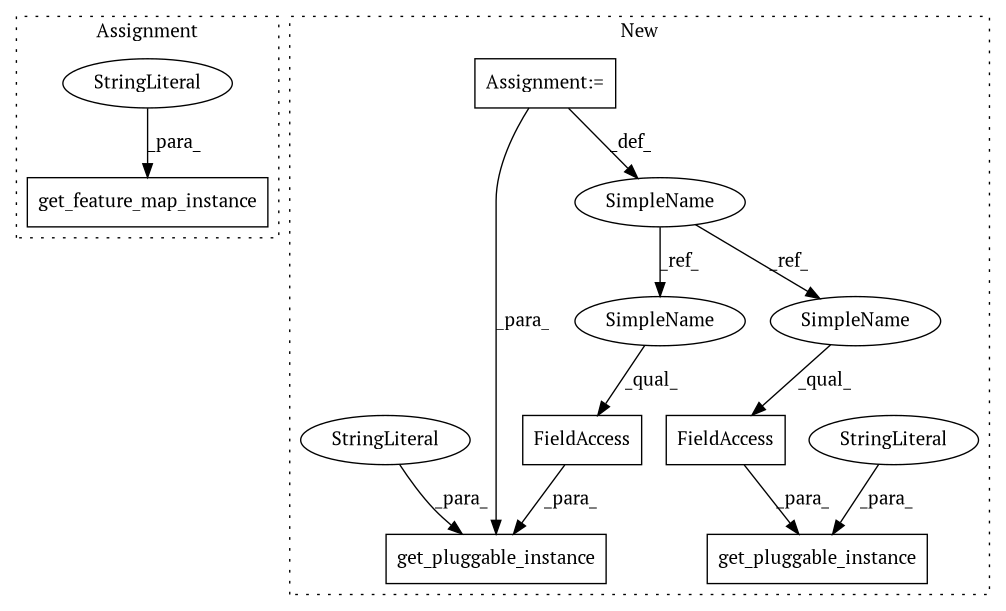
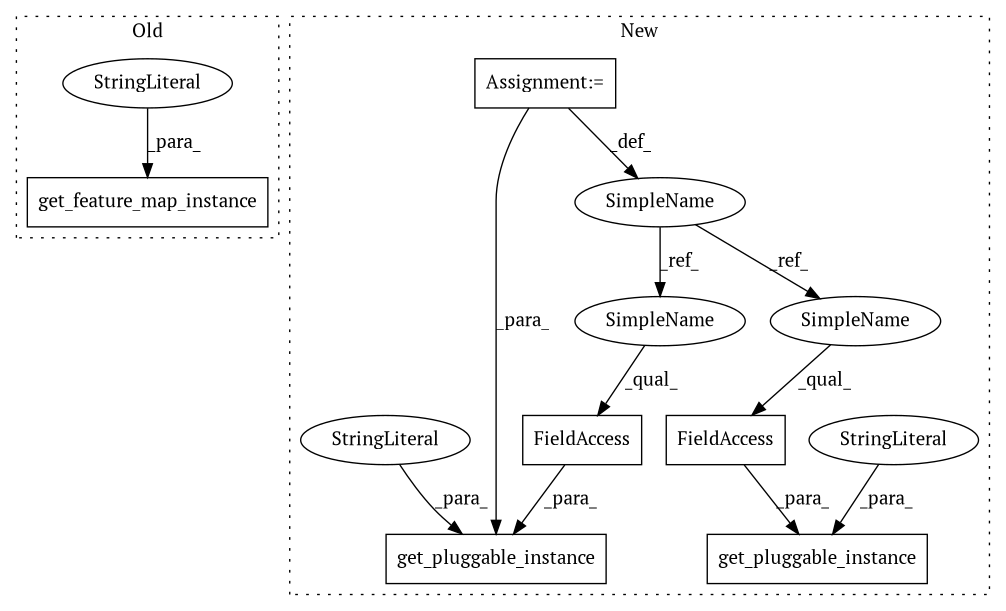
cluster "Assignment": label "Assignment" -> "Old"
